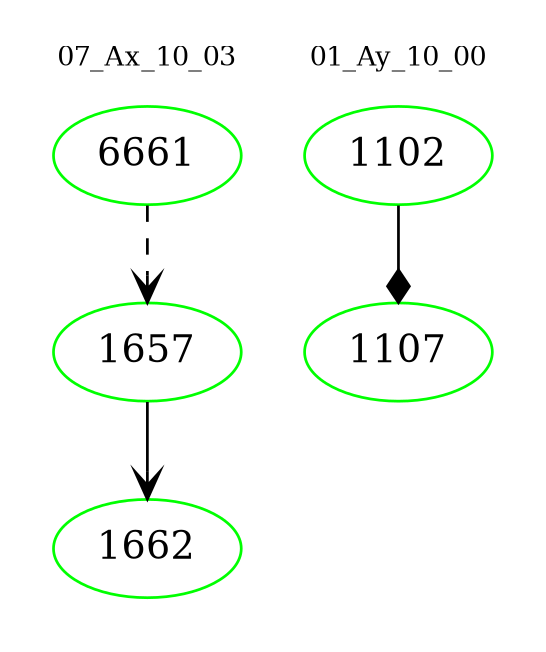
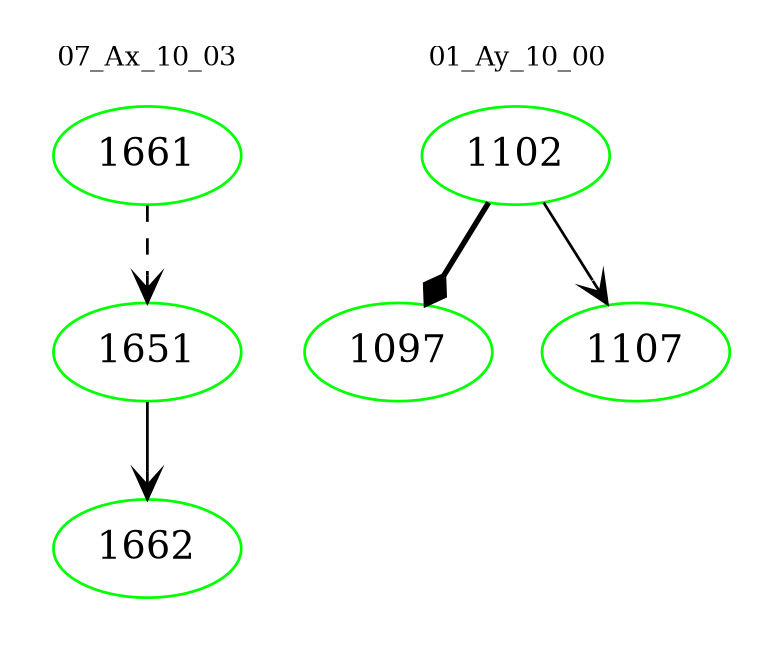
node "6661": label "6661" -> "1661"
edge "1102" -> "1107": arrowhead diamond -> vee
node "1657": label "1657" -> "1651"
node "1097": added
